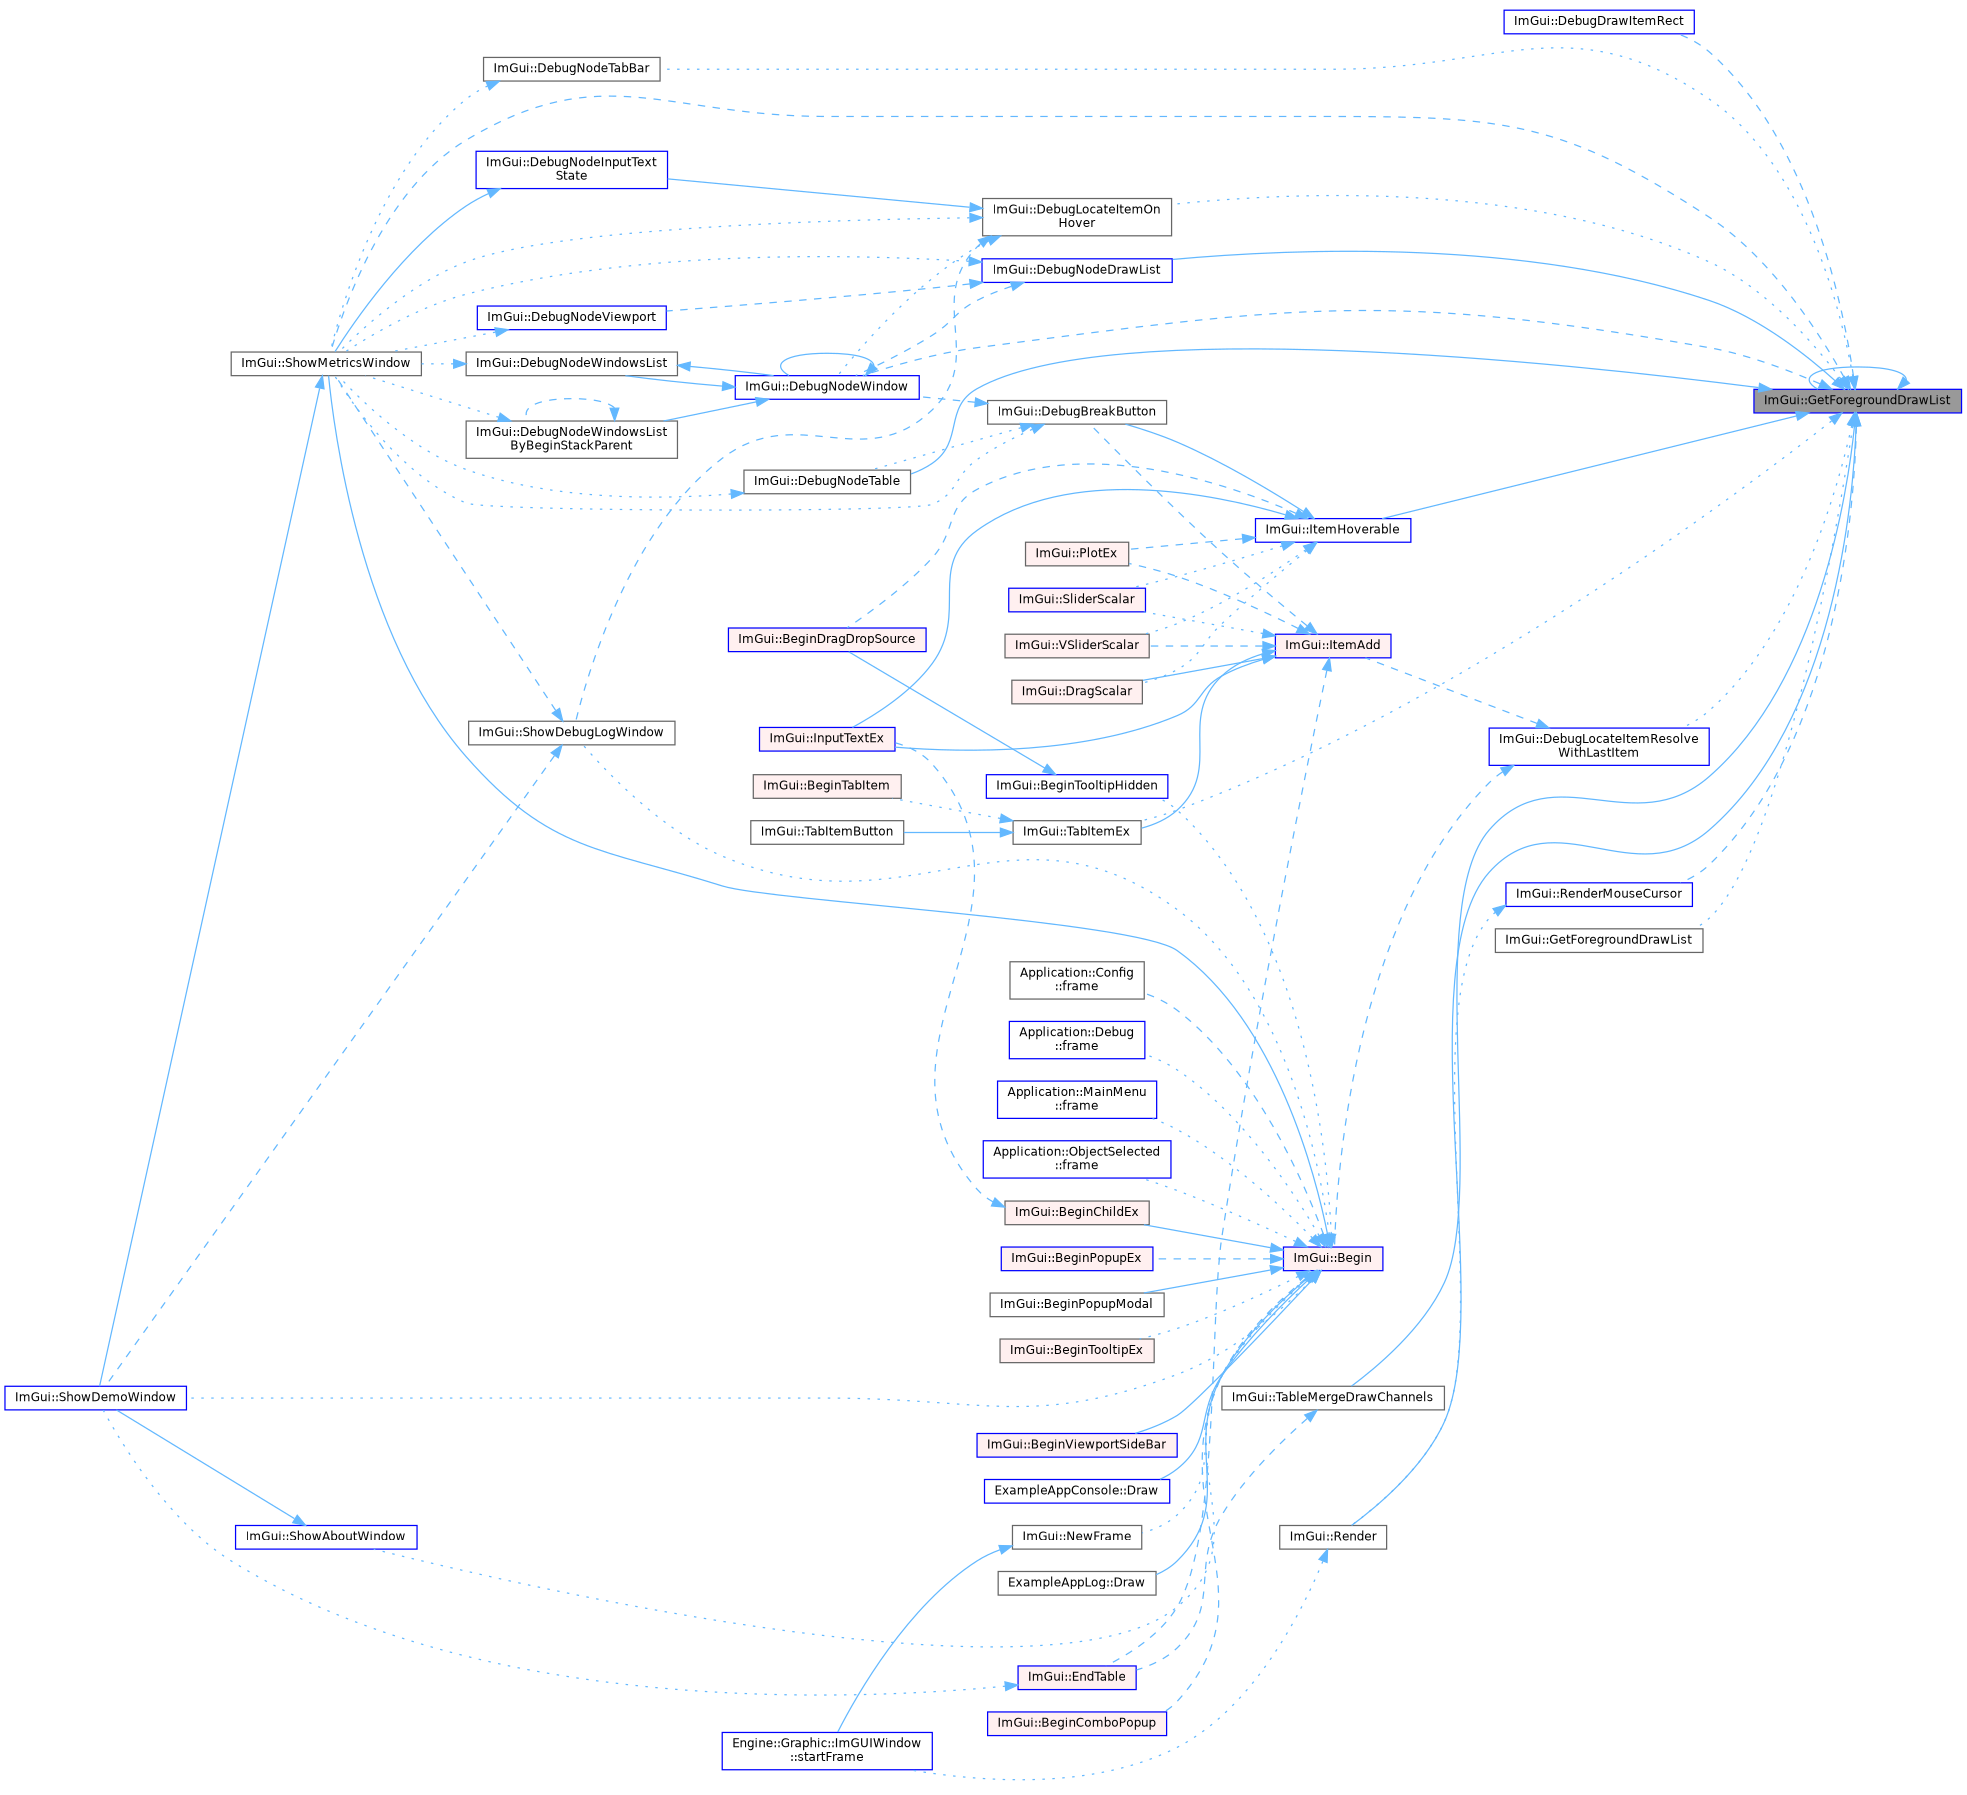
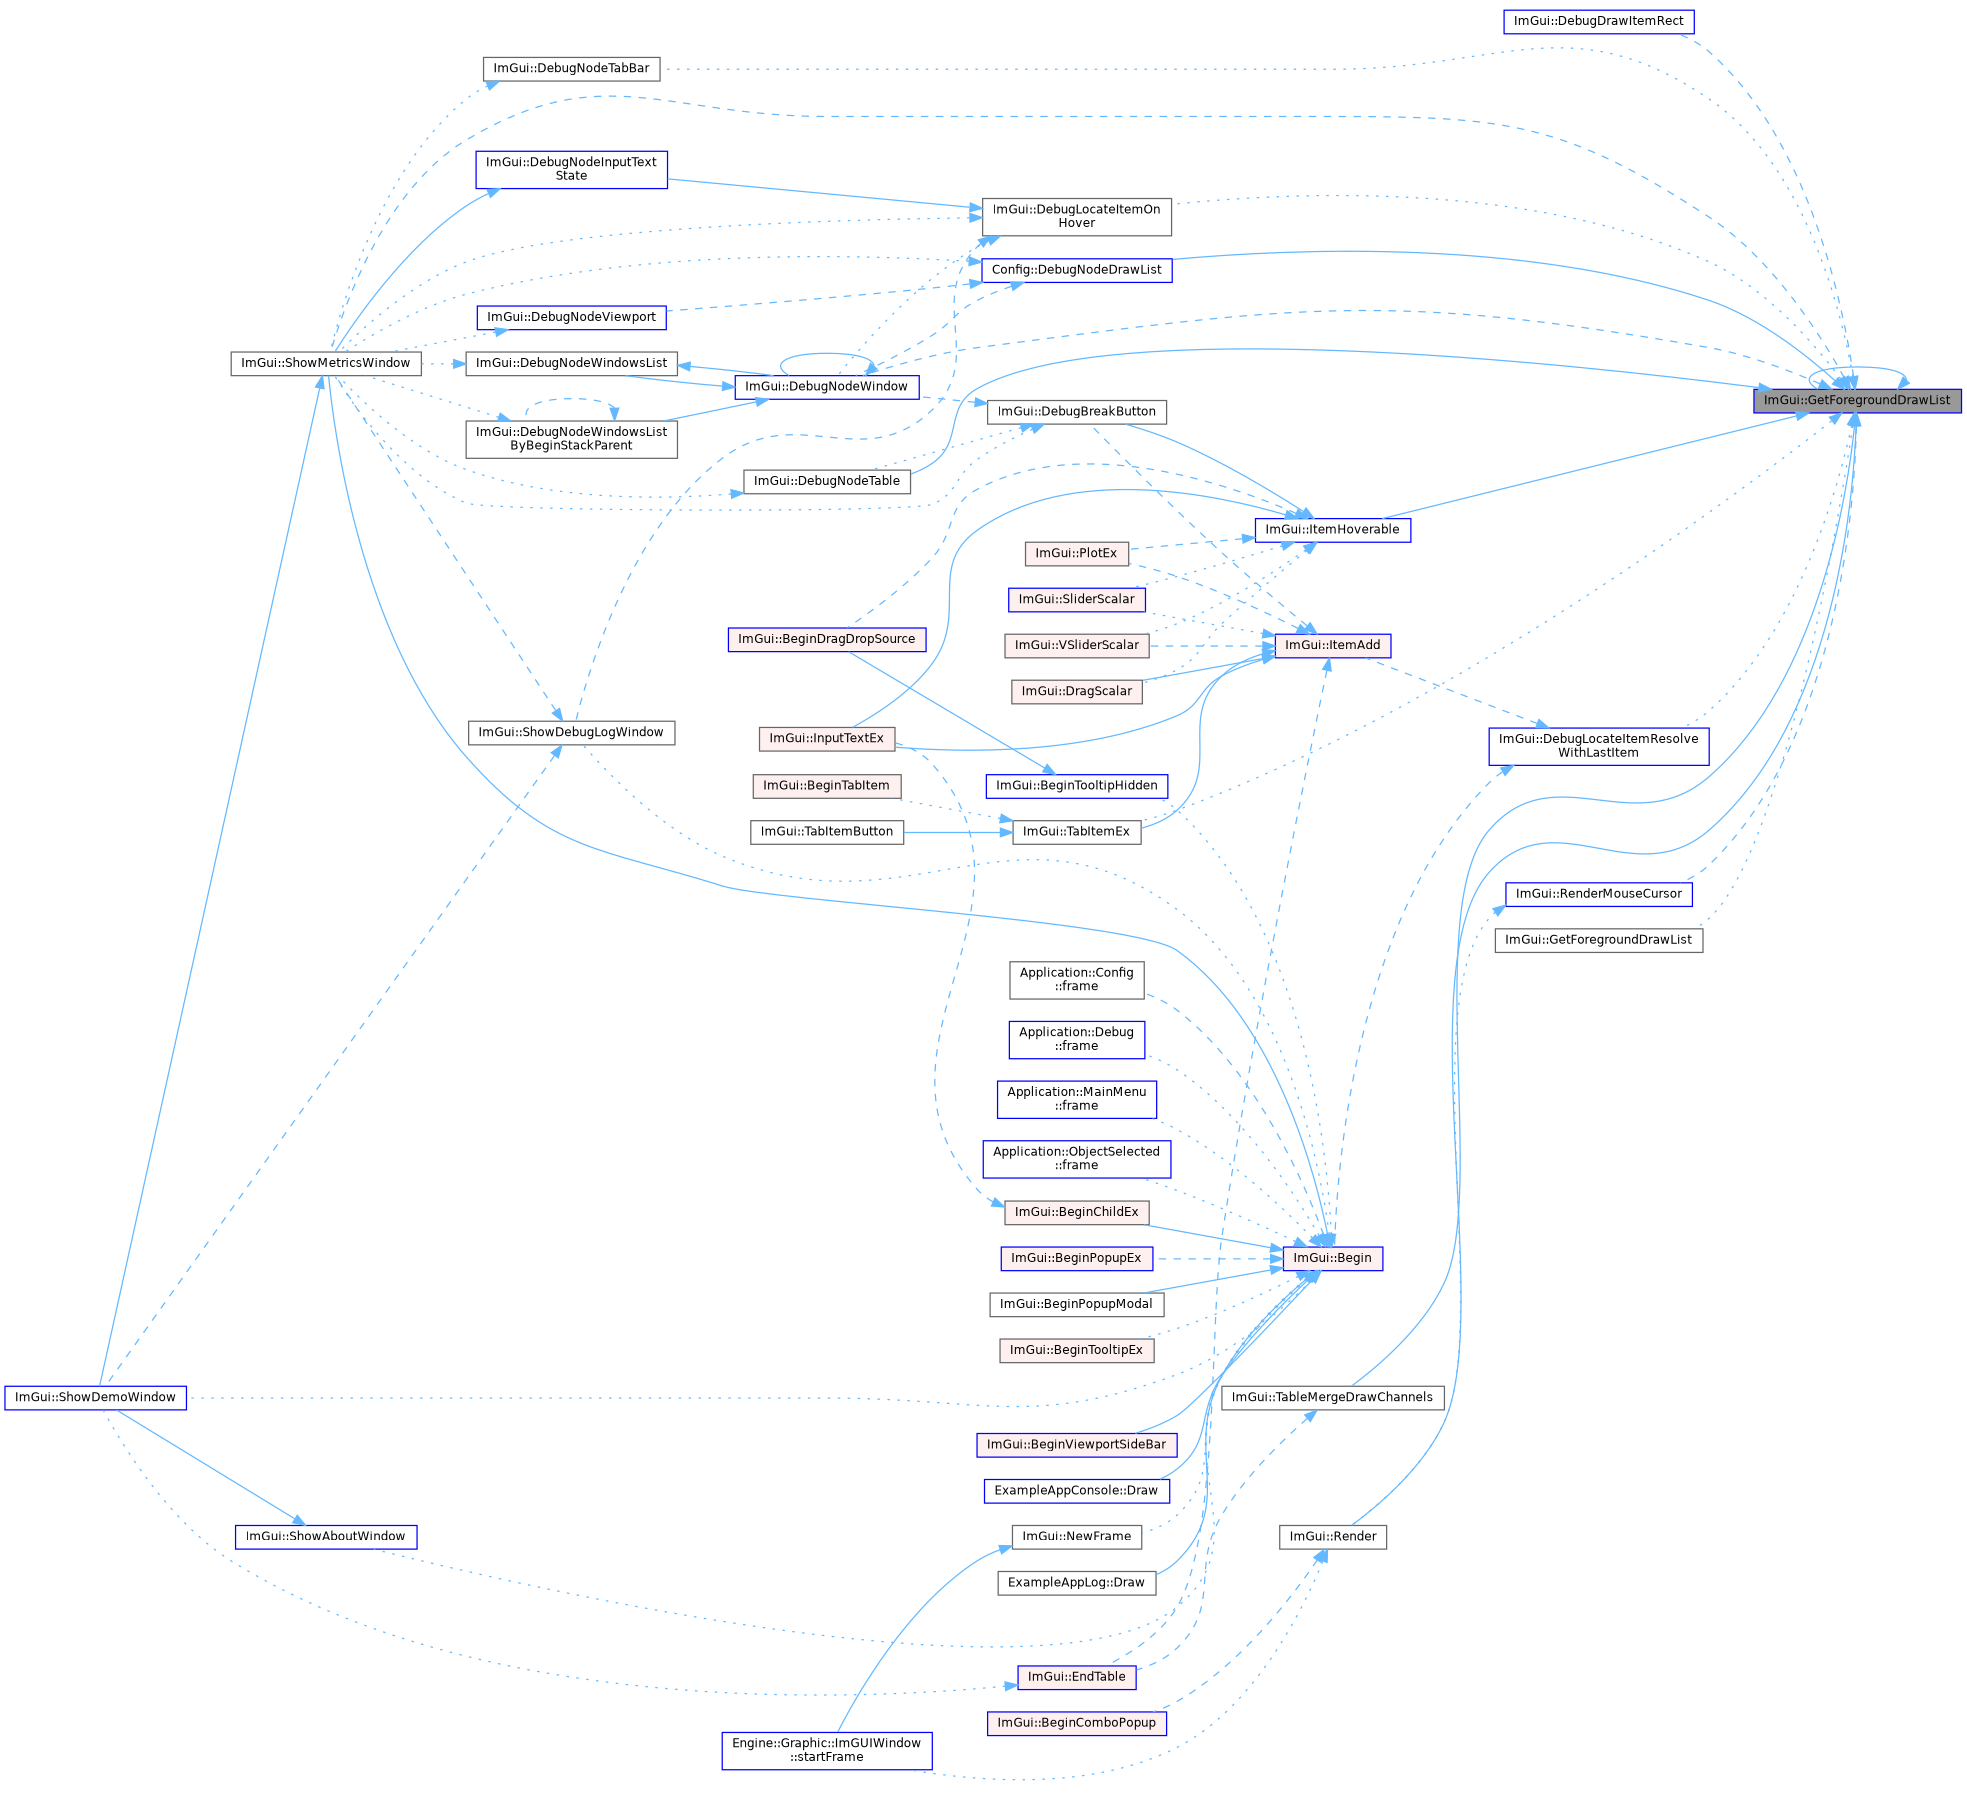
node "ImGui::DebugNodeDrawList": label "ImGui::DebugNodeDrawList" -> "Config::DebugNodeDrawList"
node "ImGui::InputTextEx": color blue -> gray40
edge "ImGui::BeginComboPopup" -> "ImGui::Begin": now "ImGui::BeginComboPopup" -> "ImGui::Render"
